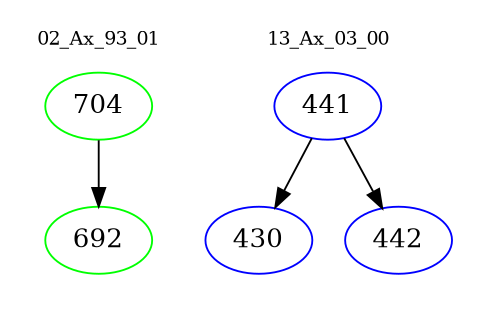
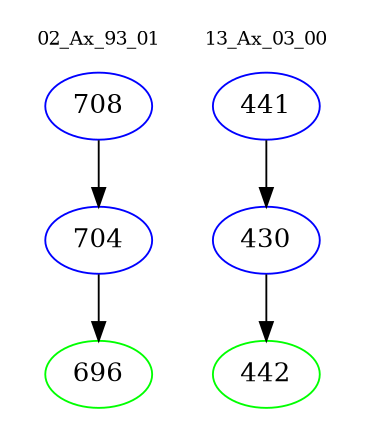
node "704": color green -> blue
node "708": added
edge "441" -> "442": now "430" -> "442"
node "692": label "692" -> "696"
node "442": color blue -> green
